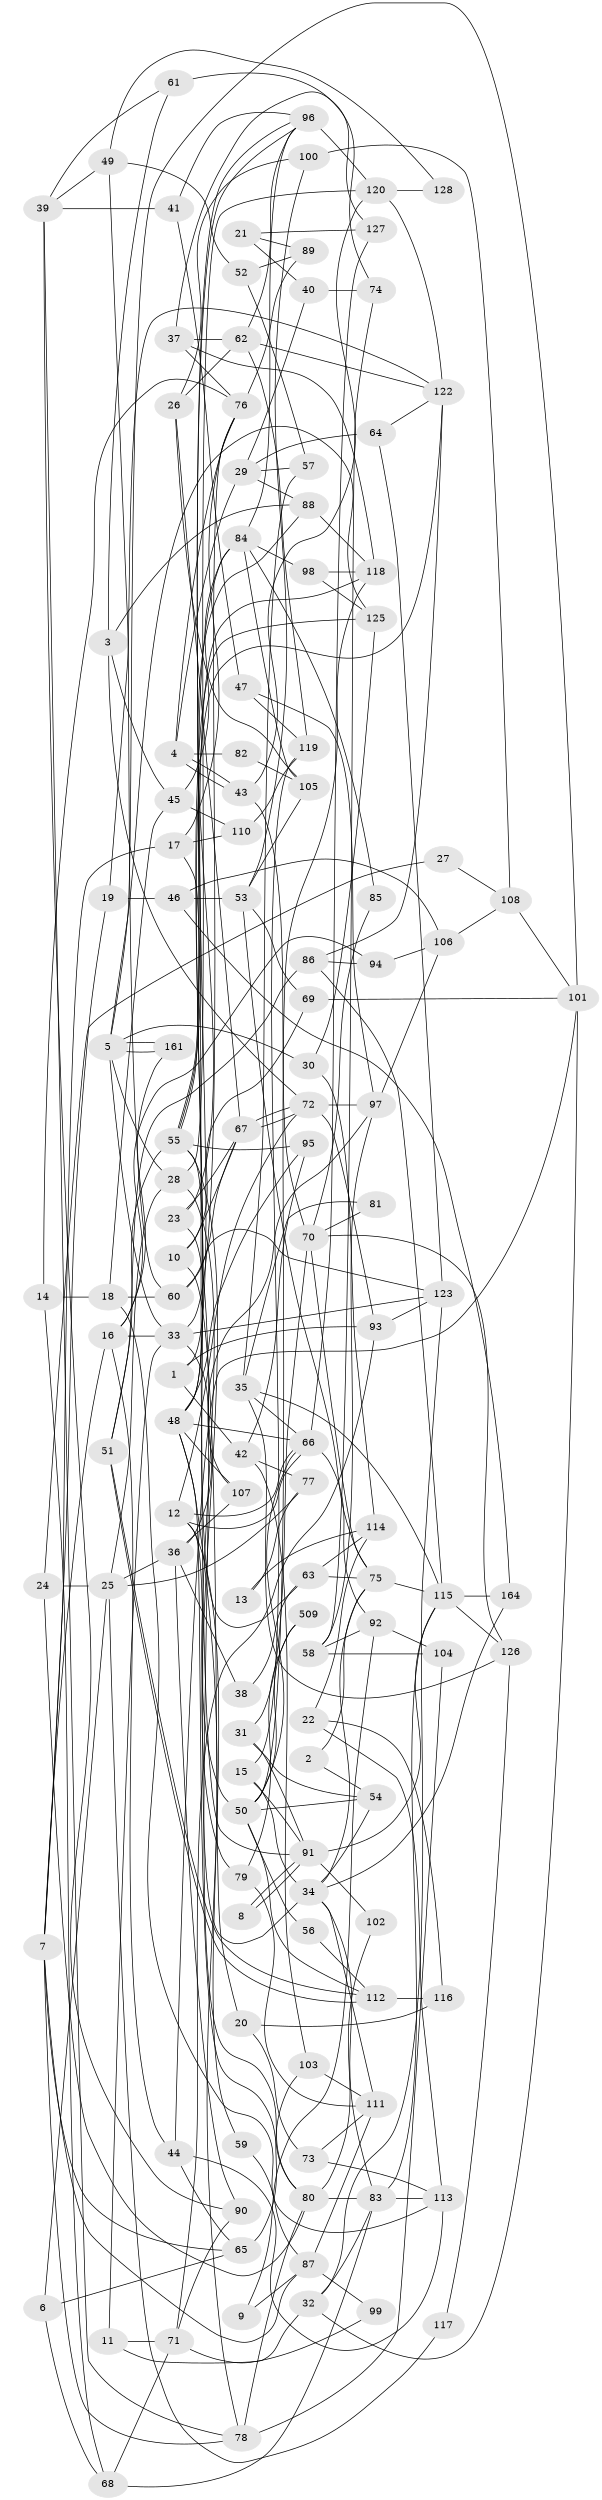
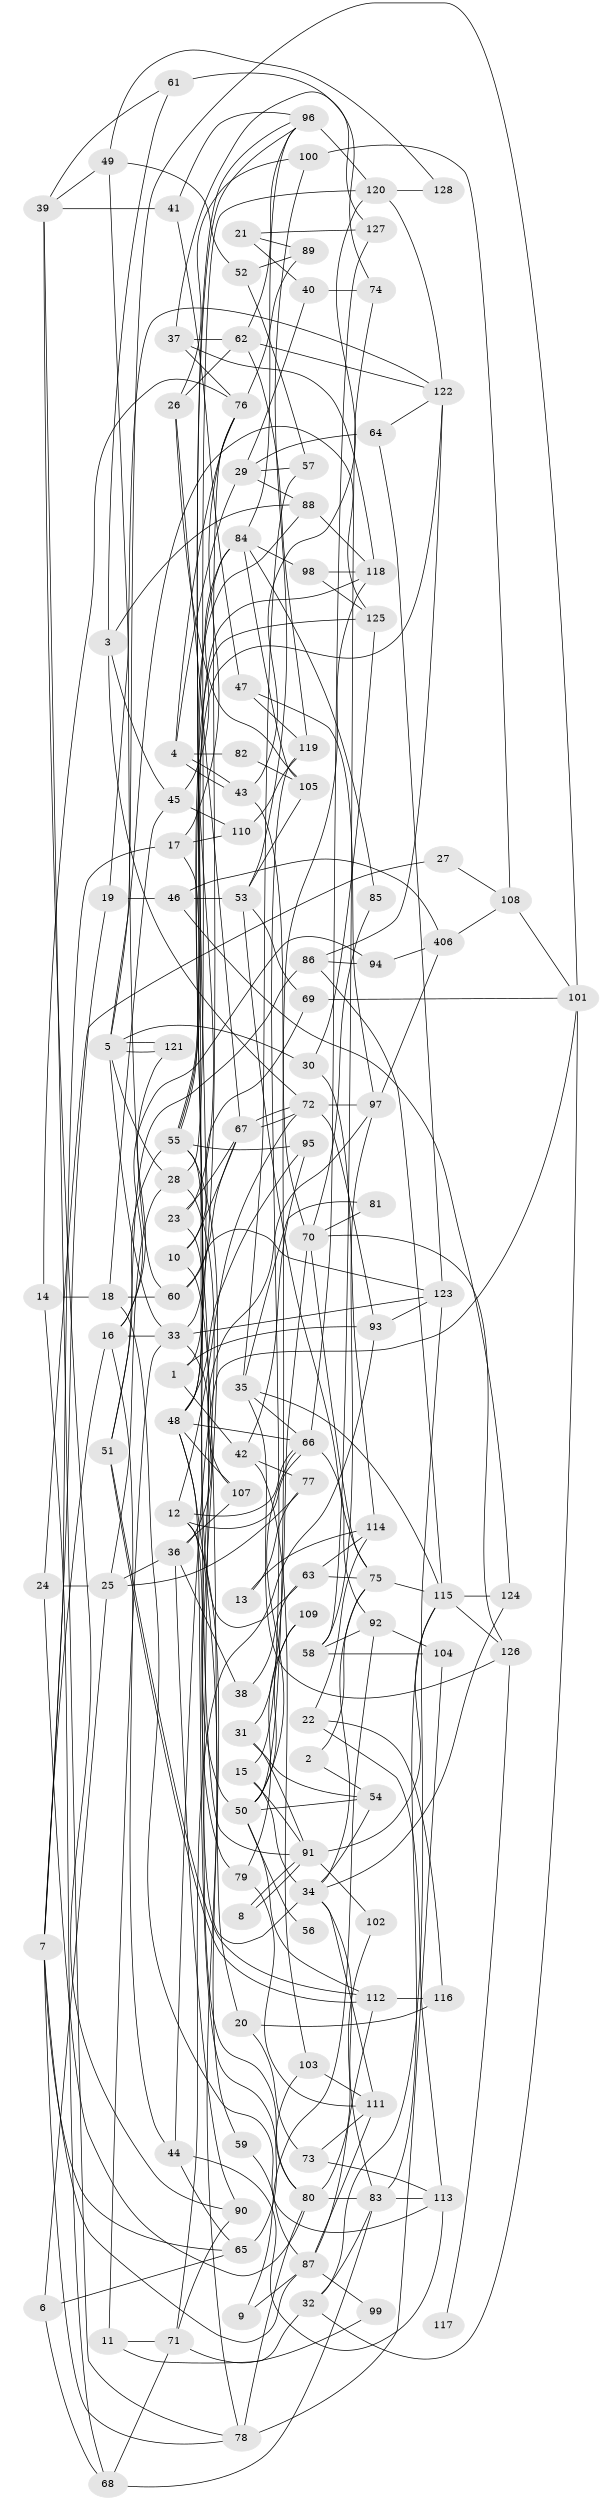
node "106": label "106" -> "406"
node "161": label "161" -> "121"
node "164": label "164" -> "124"
node "509": label "509" -> "109"
edge "56" -- "112": now "87" -- "112"
edge "25" -- "117": removed
